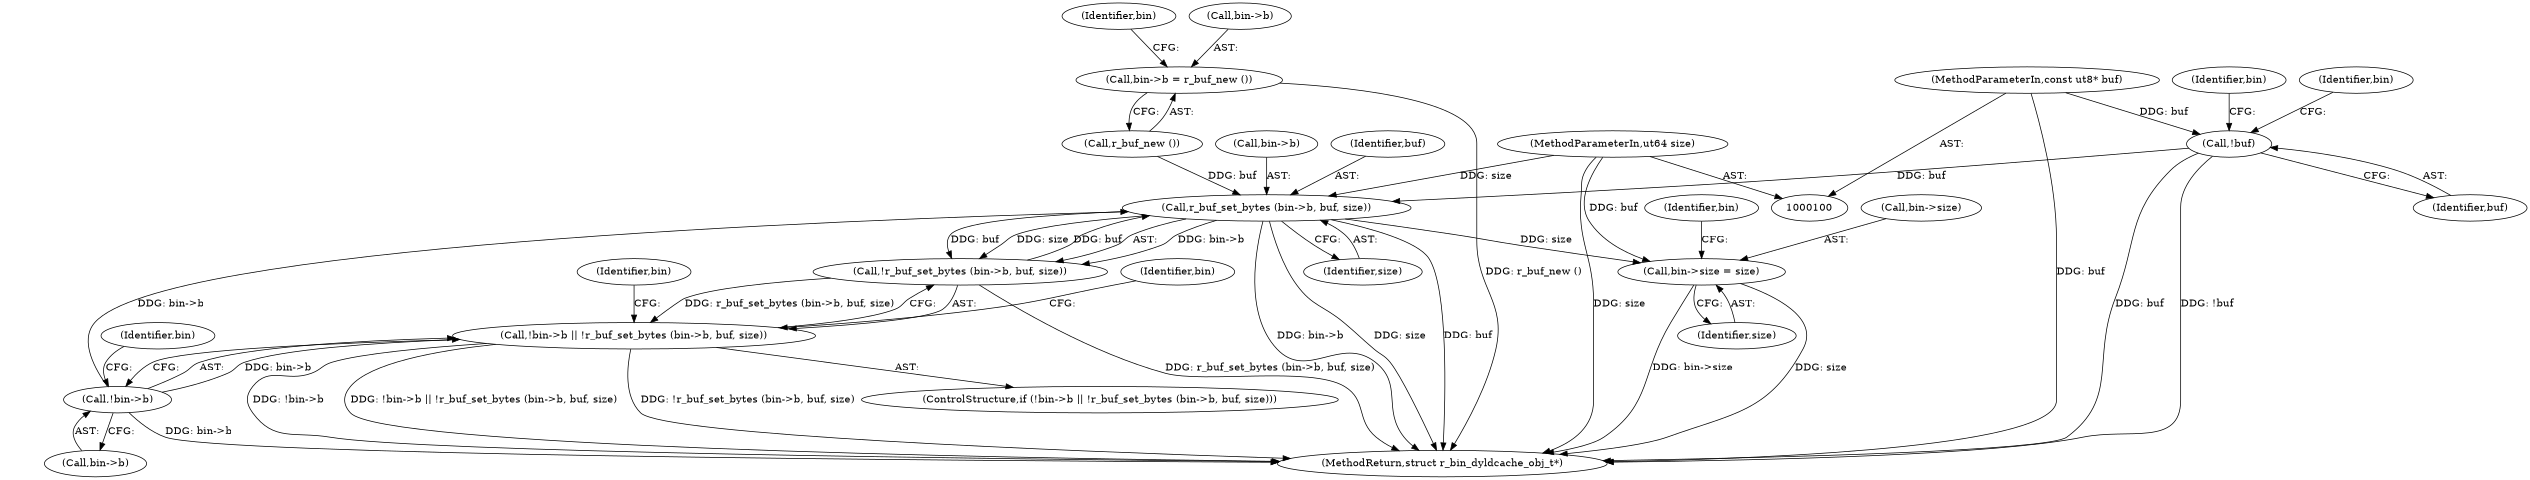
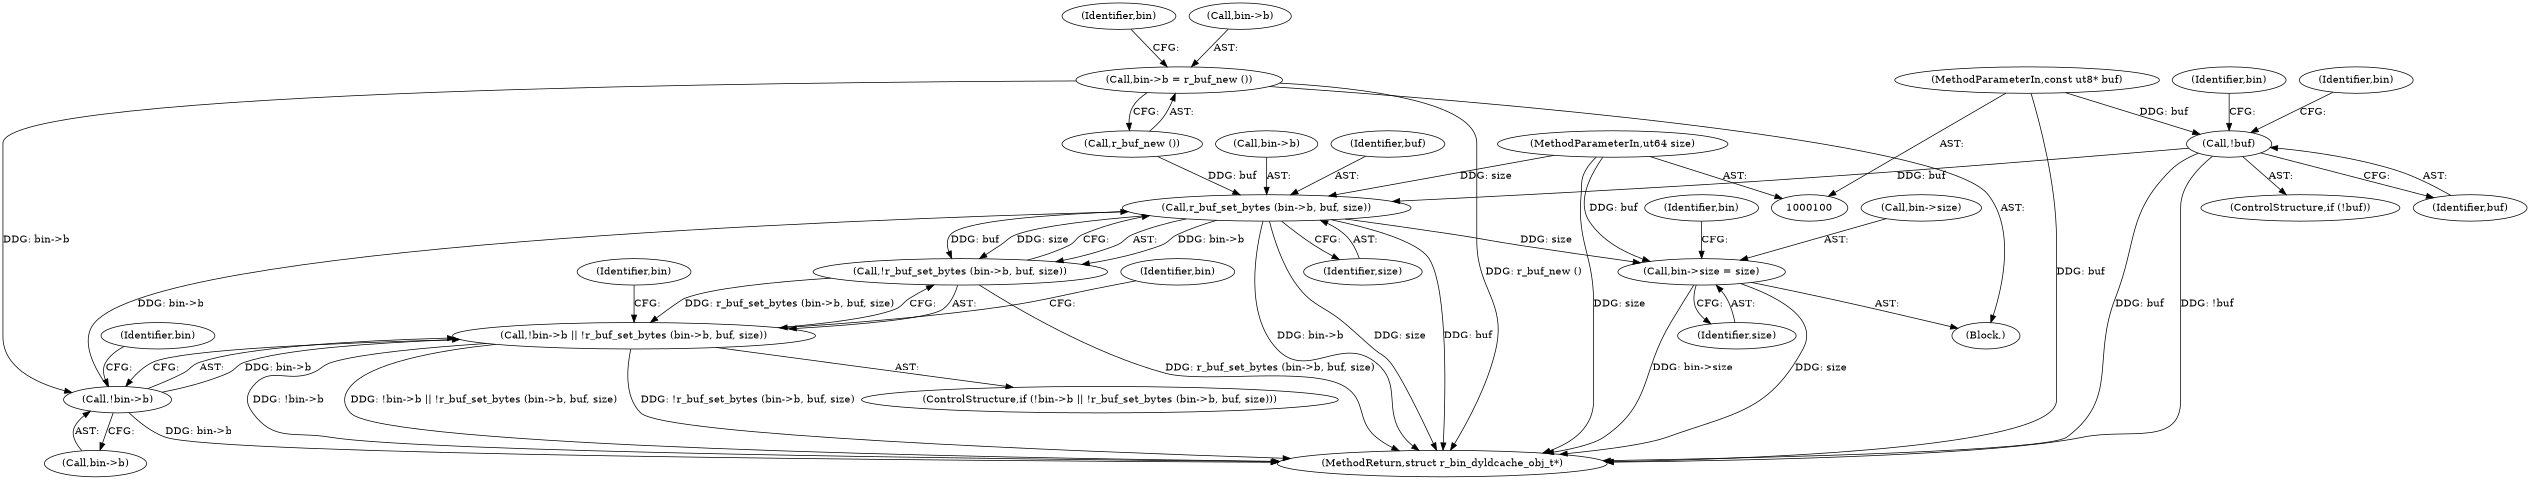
edge "(Call,bin->b = r_buf_new ())" -> "(Call,!bin->b)": added, label "DDG: bin->b"
node "(ControlStructure,if (!buf))": added
edge "(Call,!r_buf_set_bytes (bin->b, buf, size))" -> "(Call,r_buf_set_bytes (bin->b, buf, size))": label "DDG: buf" -> "CFG: "
node "(Block,)": added
